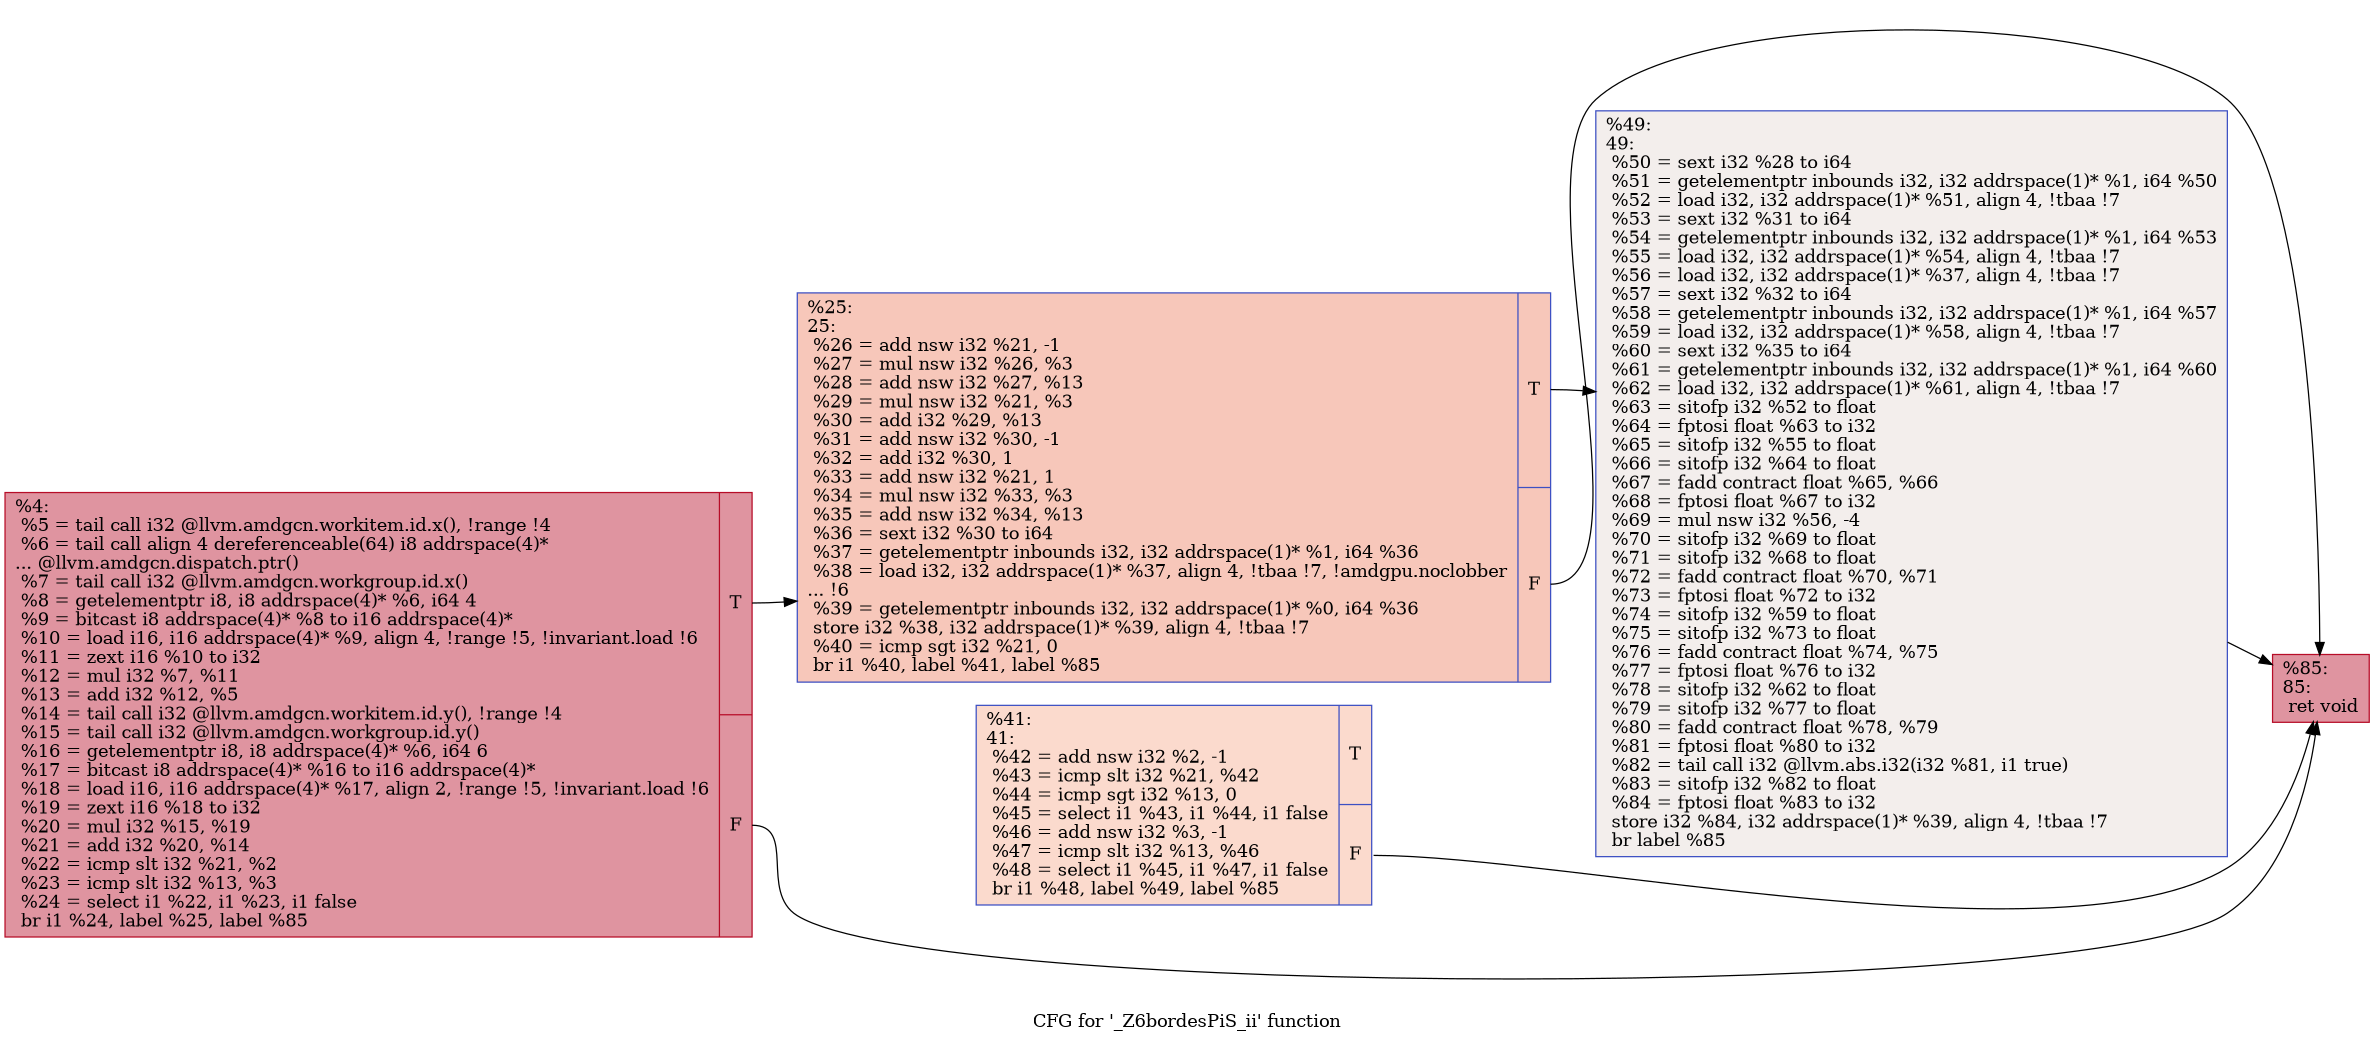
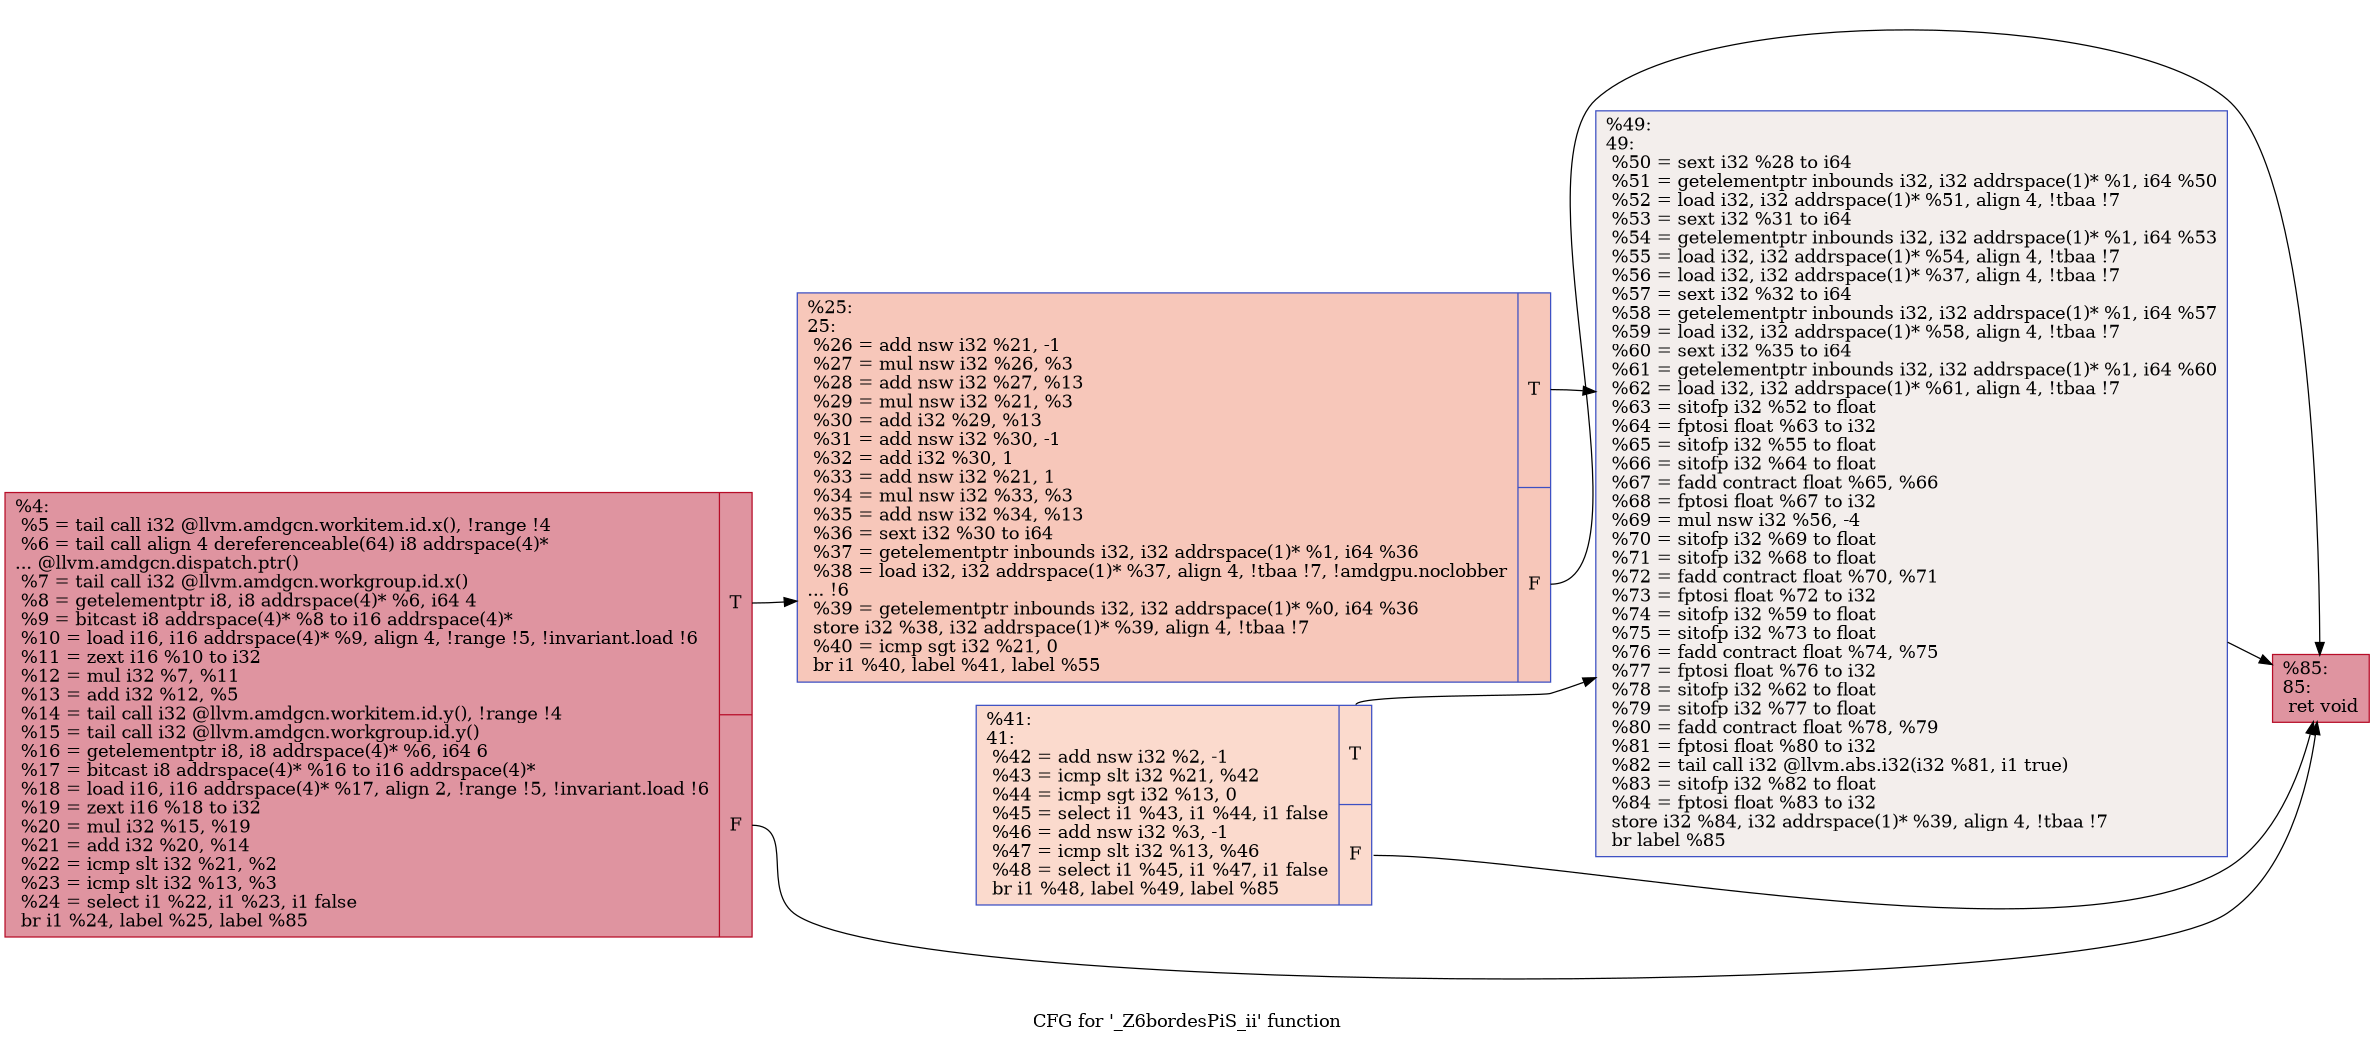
node "%25:": text "br i1 %40, label %41, label %85" -> "br i1 %40, label %41, label %55"
edge "%41:" -> "%49:": added
